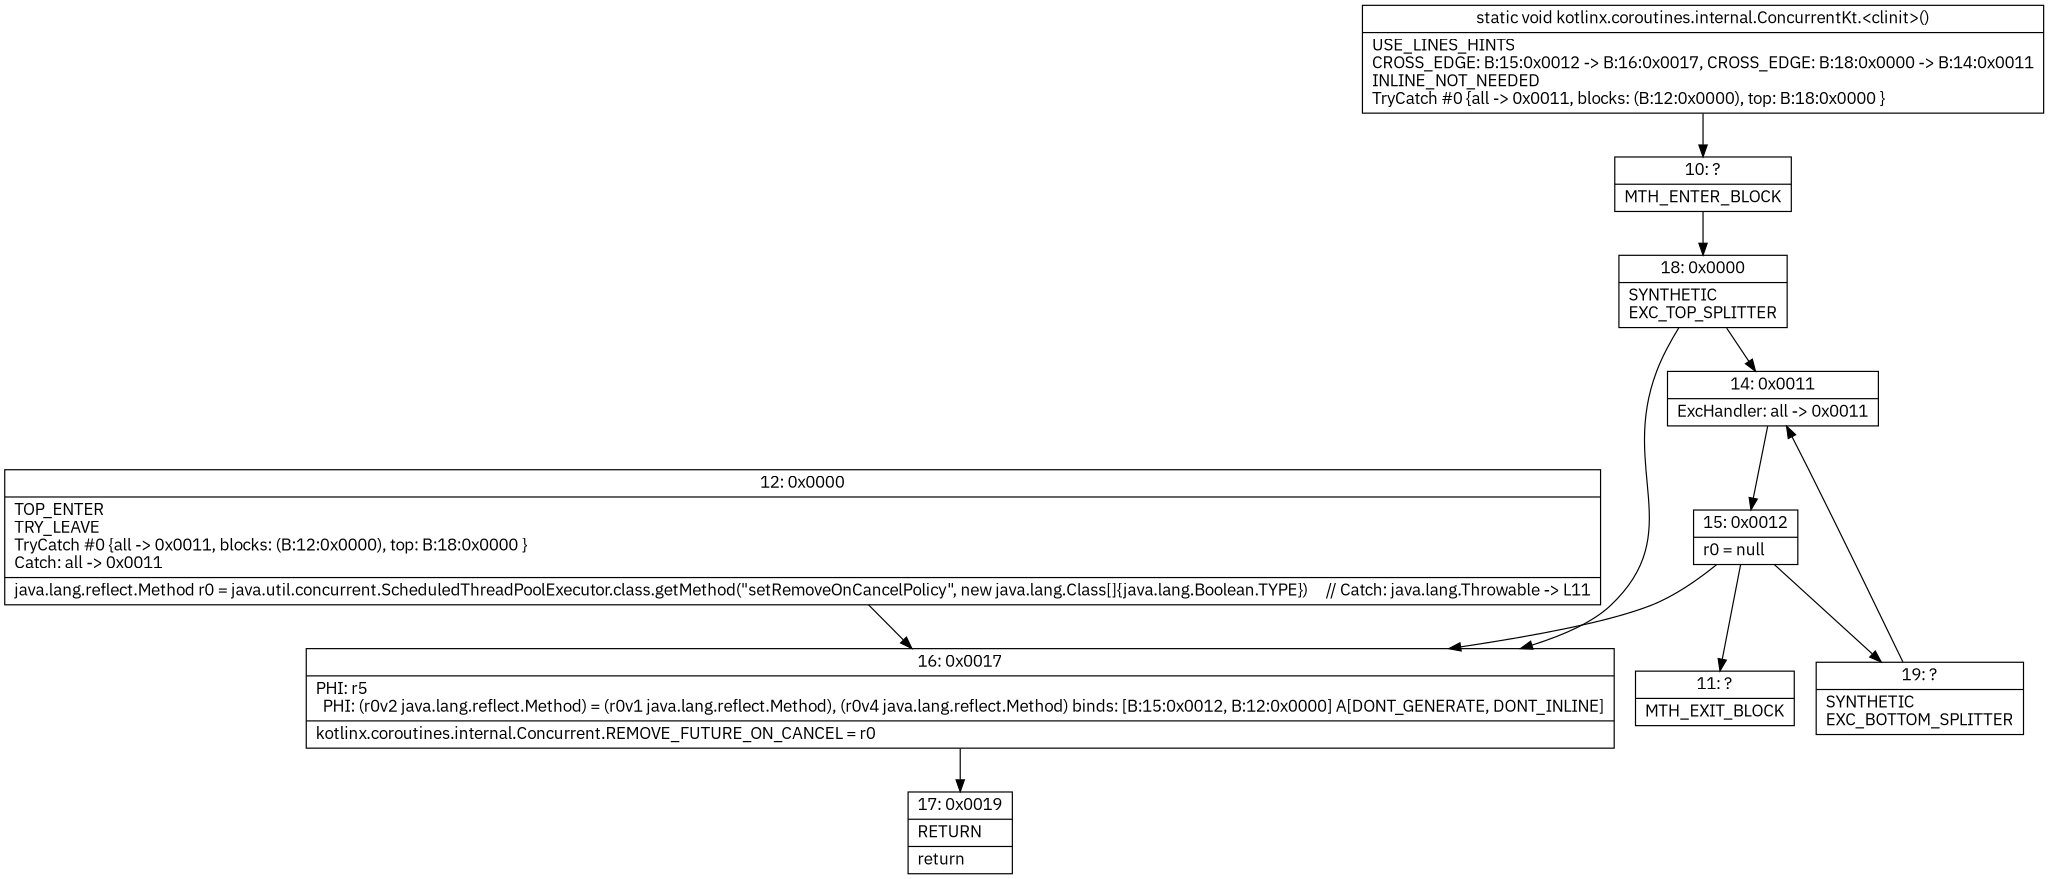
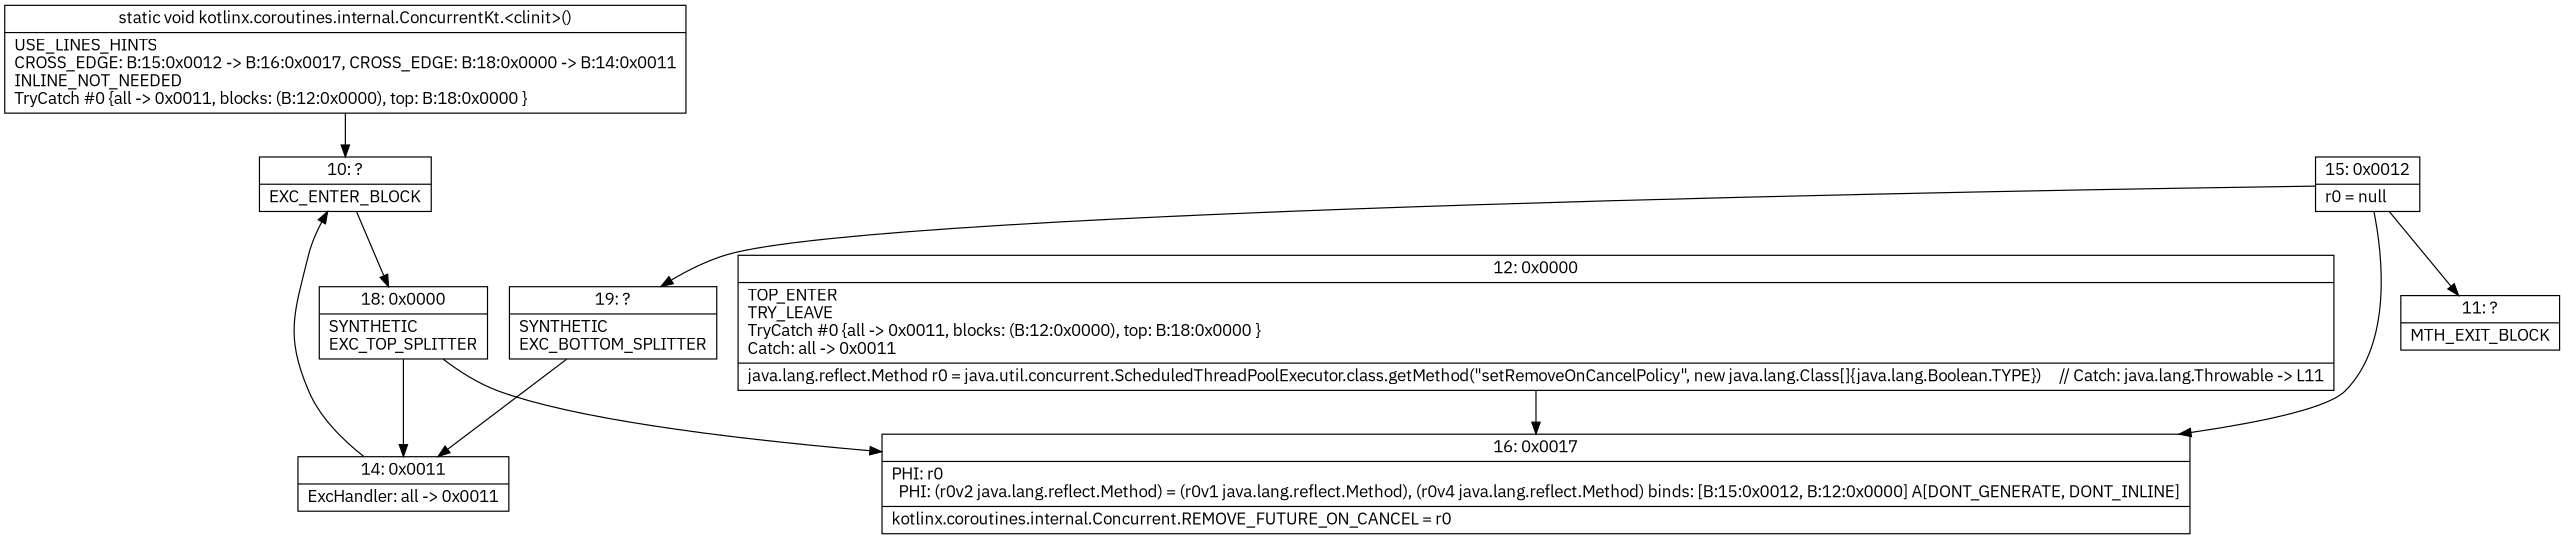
node "10: ?": text "MTH_ENTER_BLOCK" -> "EXC_ENTER_BLOCK"
edge "14: 0x0011" -> "15: 0x0012": now "14: 0x0011" -> "10: ?"
node "16: 0x0017": text "PHI: r5" -> "PHI: r0"
node "17: 0x0019": removed
